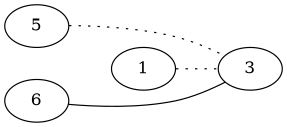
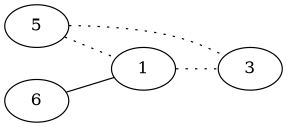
edge "5" -- "1": added
edge "3" -- "6": now "1" -- "6"
